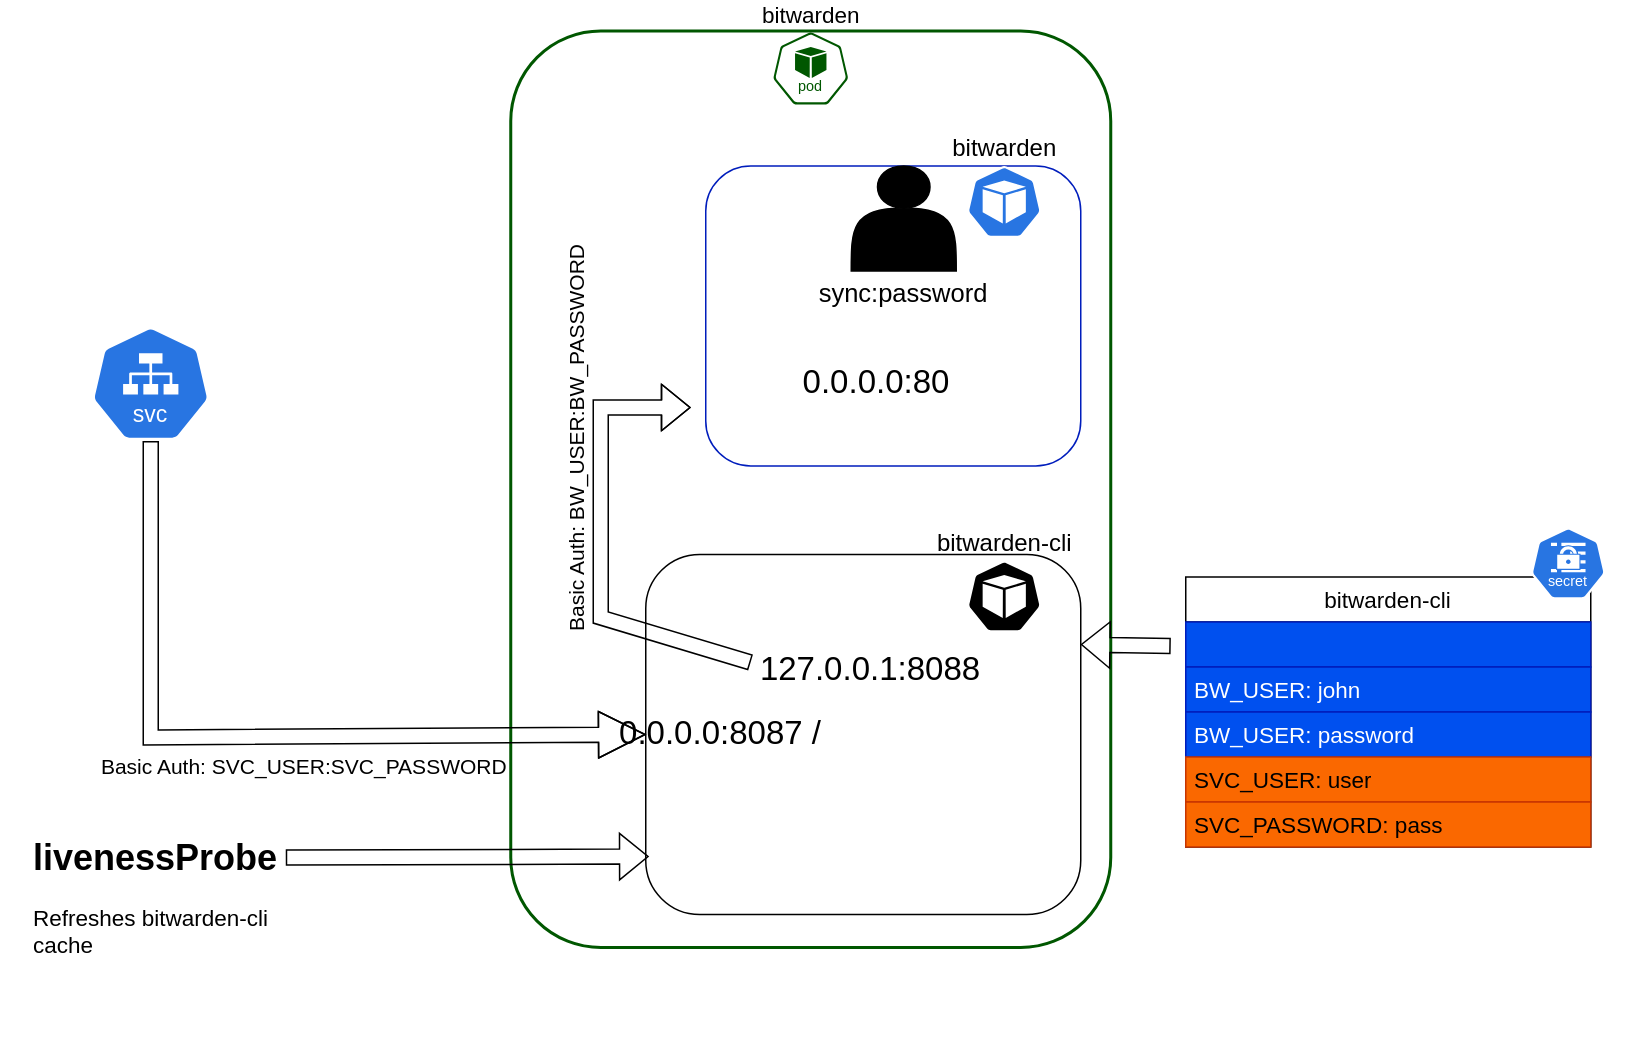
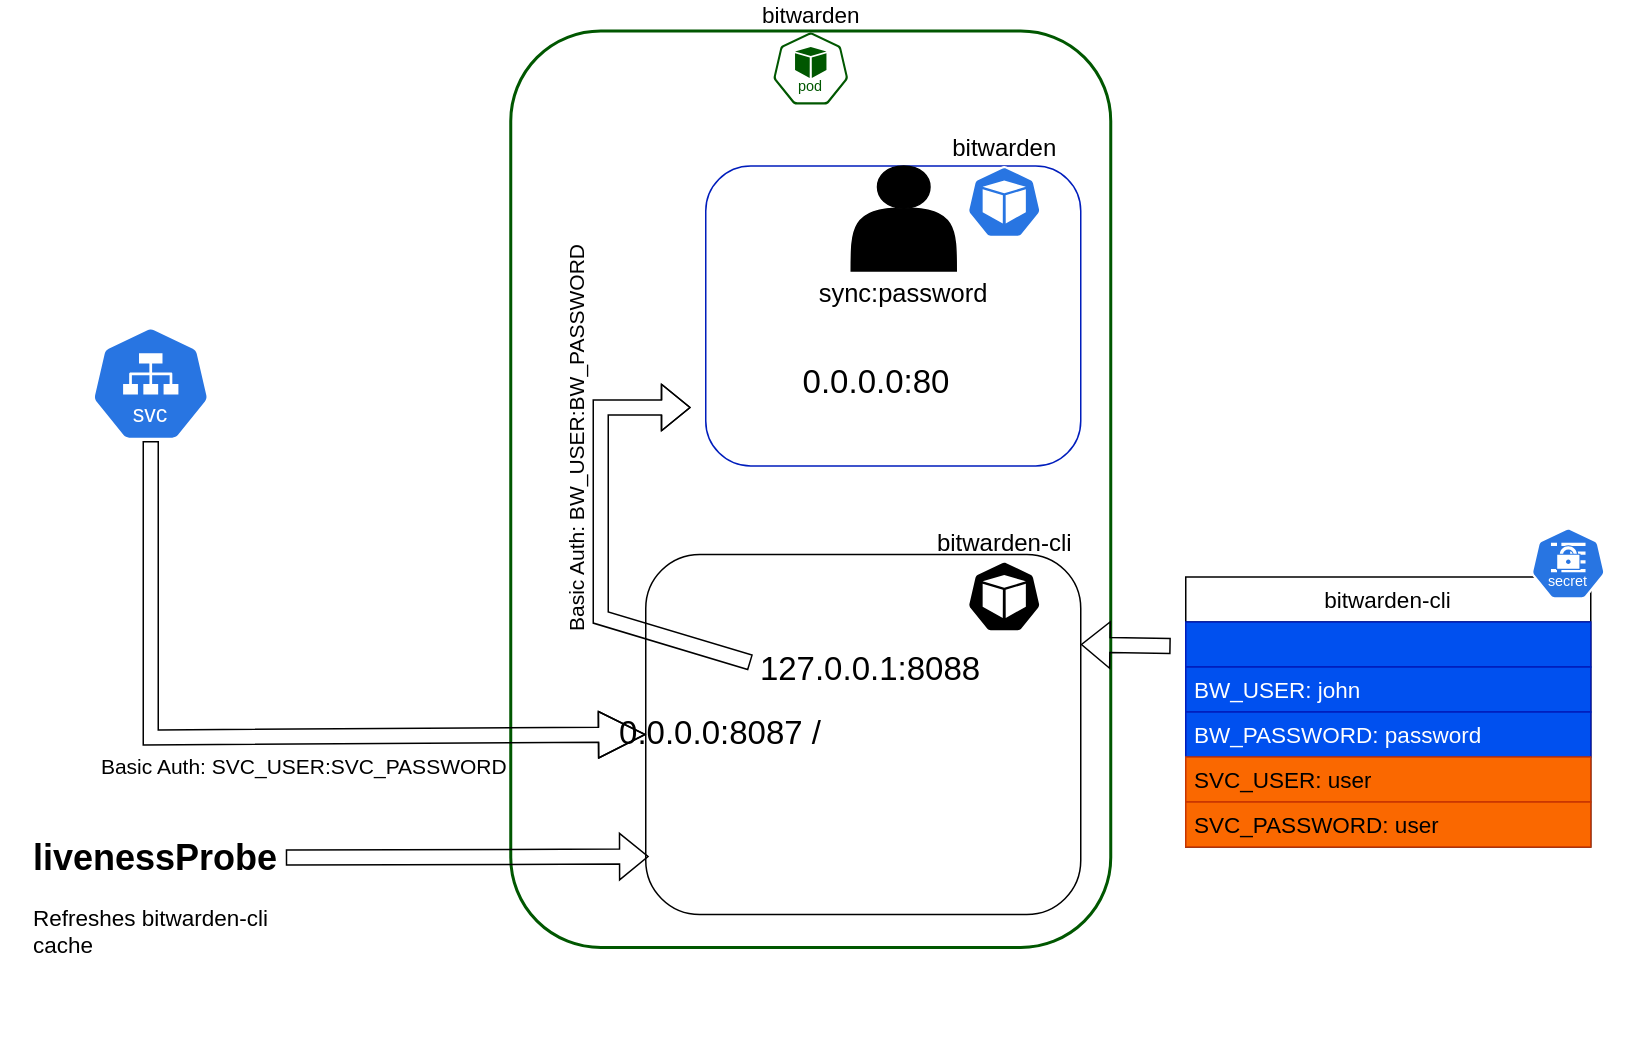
node "BW_USER: password": label "BW_USER: password" -> "BW_PASSWORD: password"
node "SVC_PASSWORD: pass": label "SVC_PASSWORD: pass" -> "SVC_PASSWORD: user"
